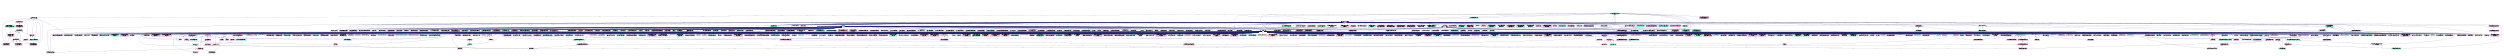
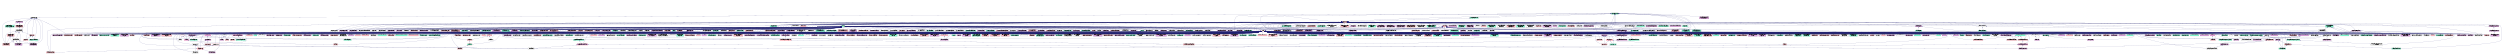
node "thread_data_1111.cpp": removed
node "thread_rescheduling.cpp": removed
